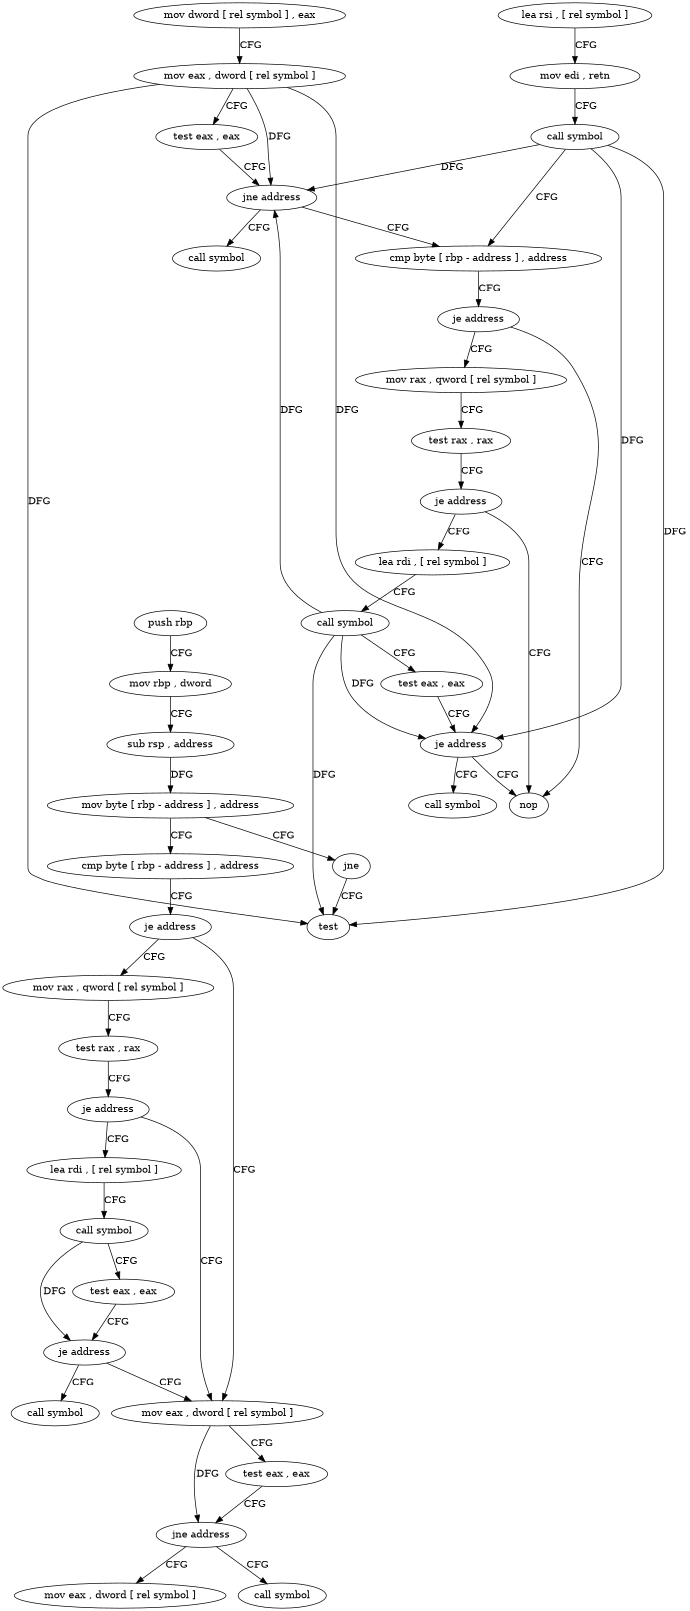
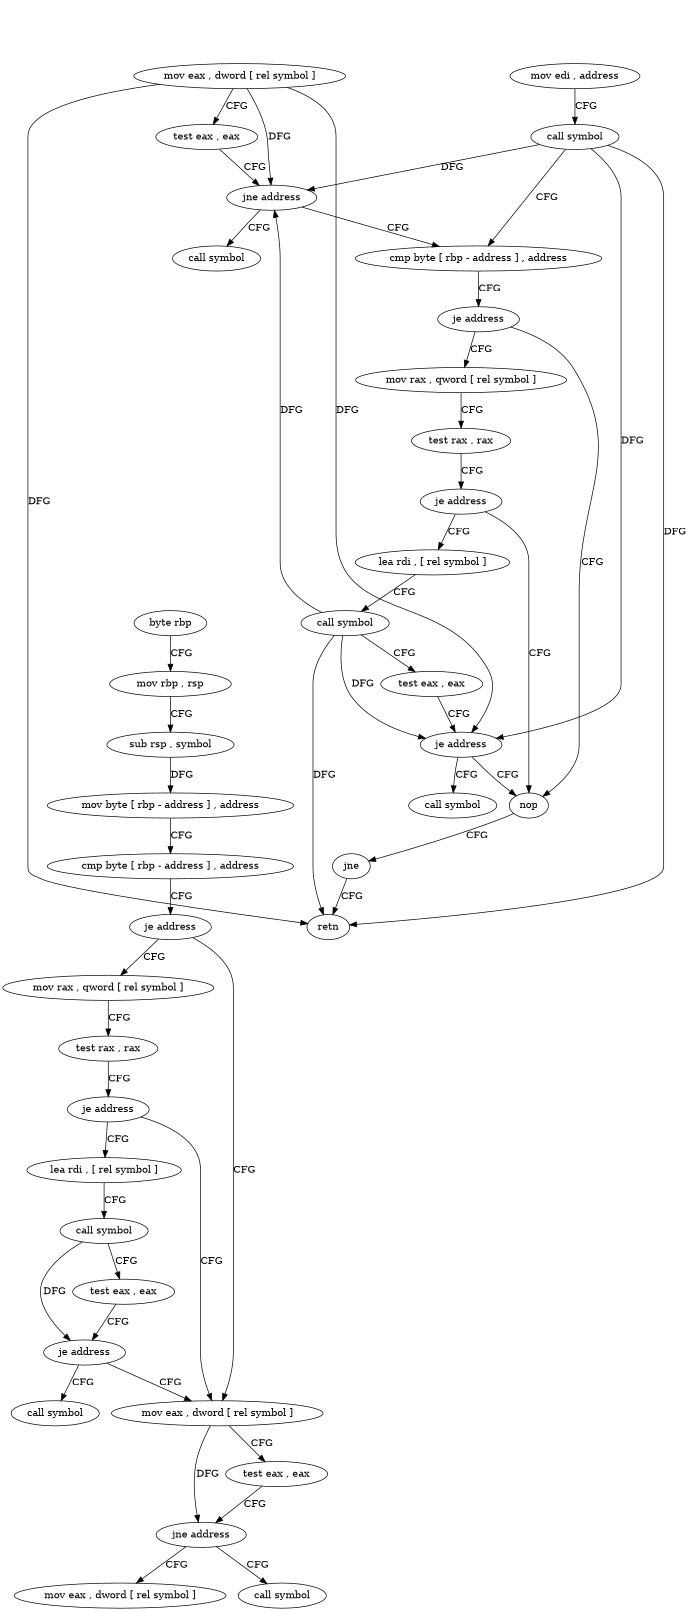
node "mov dword [ rel symbol ] , eax": removed
node "lea rsi , [ rel symbol ]": removed
node "mov edi , retn": label "mov edi , retn" -> "mov edi , address"
node "push rbp": label "push rbp" -> "byte rbp"
node "mov rbp , dword": label "mov rbp , dword" -> "mov rbp , rsp"
node "sub rsp , address": label "sub rsp , address" -> "sub rsp , symbol"
edge "mov byte [ rbp - address ] , address" -> "jne": now "nop" -> "jne"
node "test": label "test" -> "retn"
